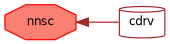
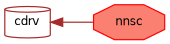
edge "cdrv" -> "nnsc": reversed
